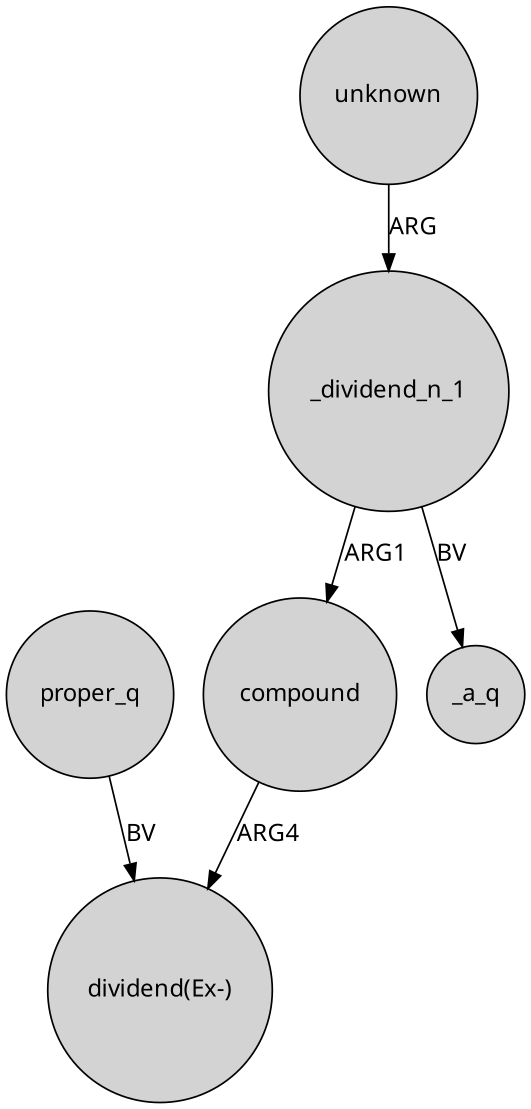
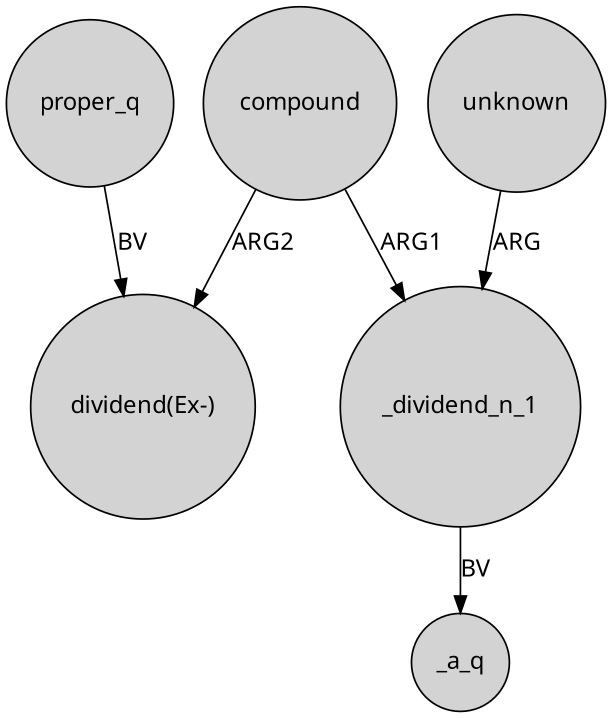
edge "_dividend_n_1" -> "compound": reversed
edge "compound" -> "dividend(Ex-)": label "ARG4" -> "ARG2"
